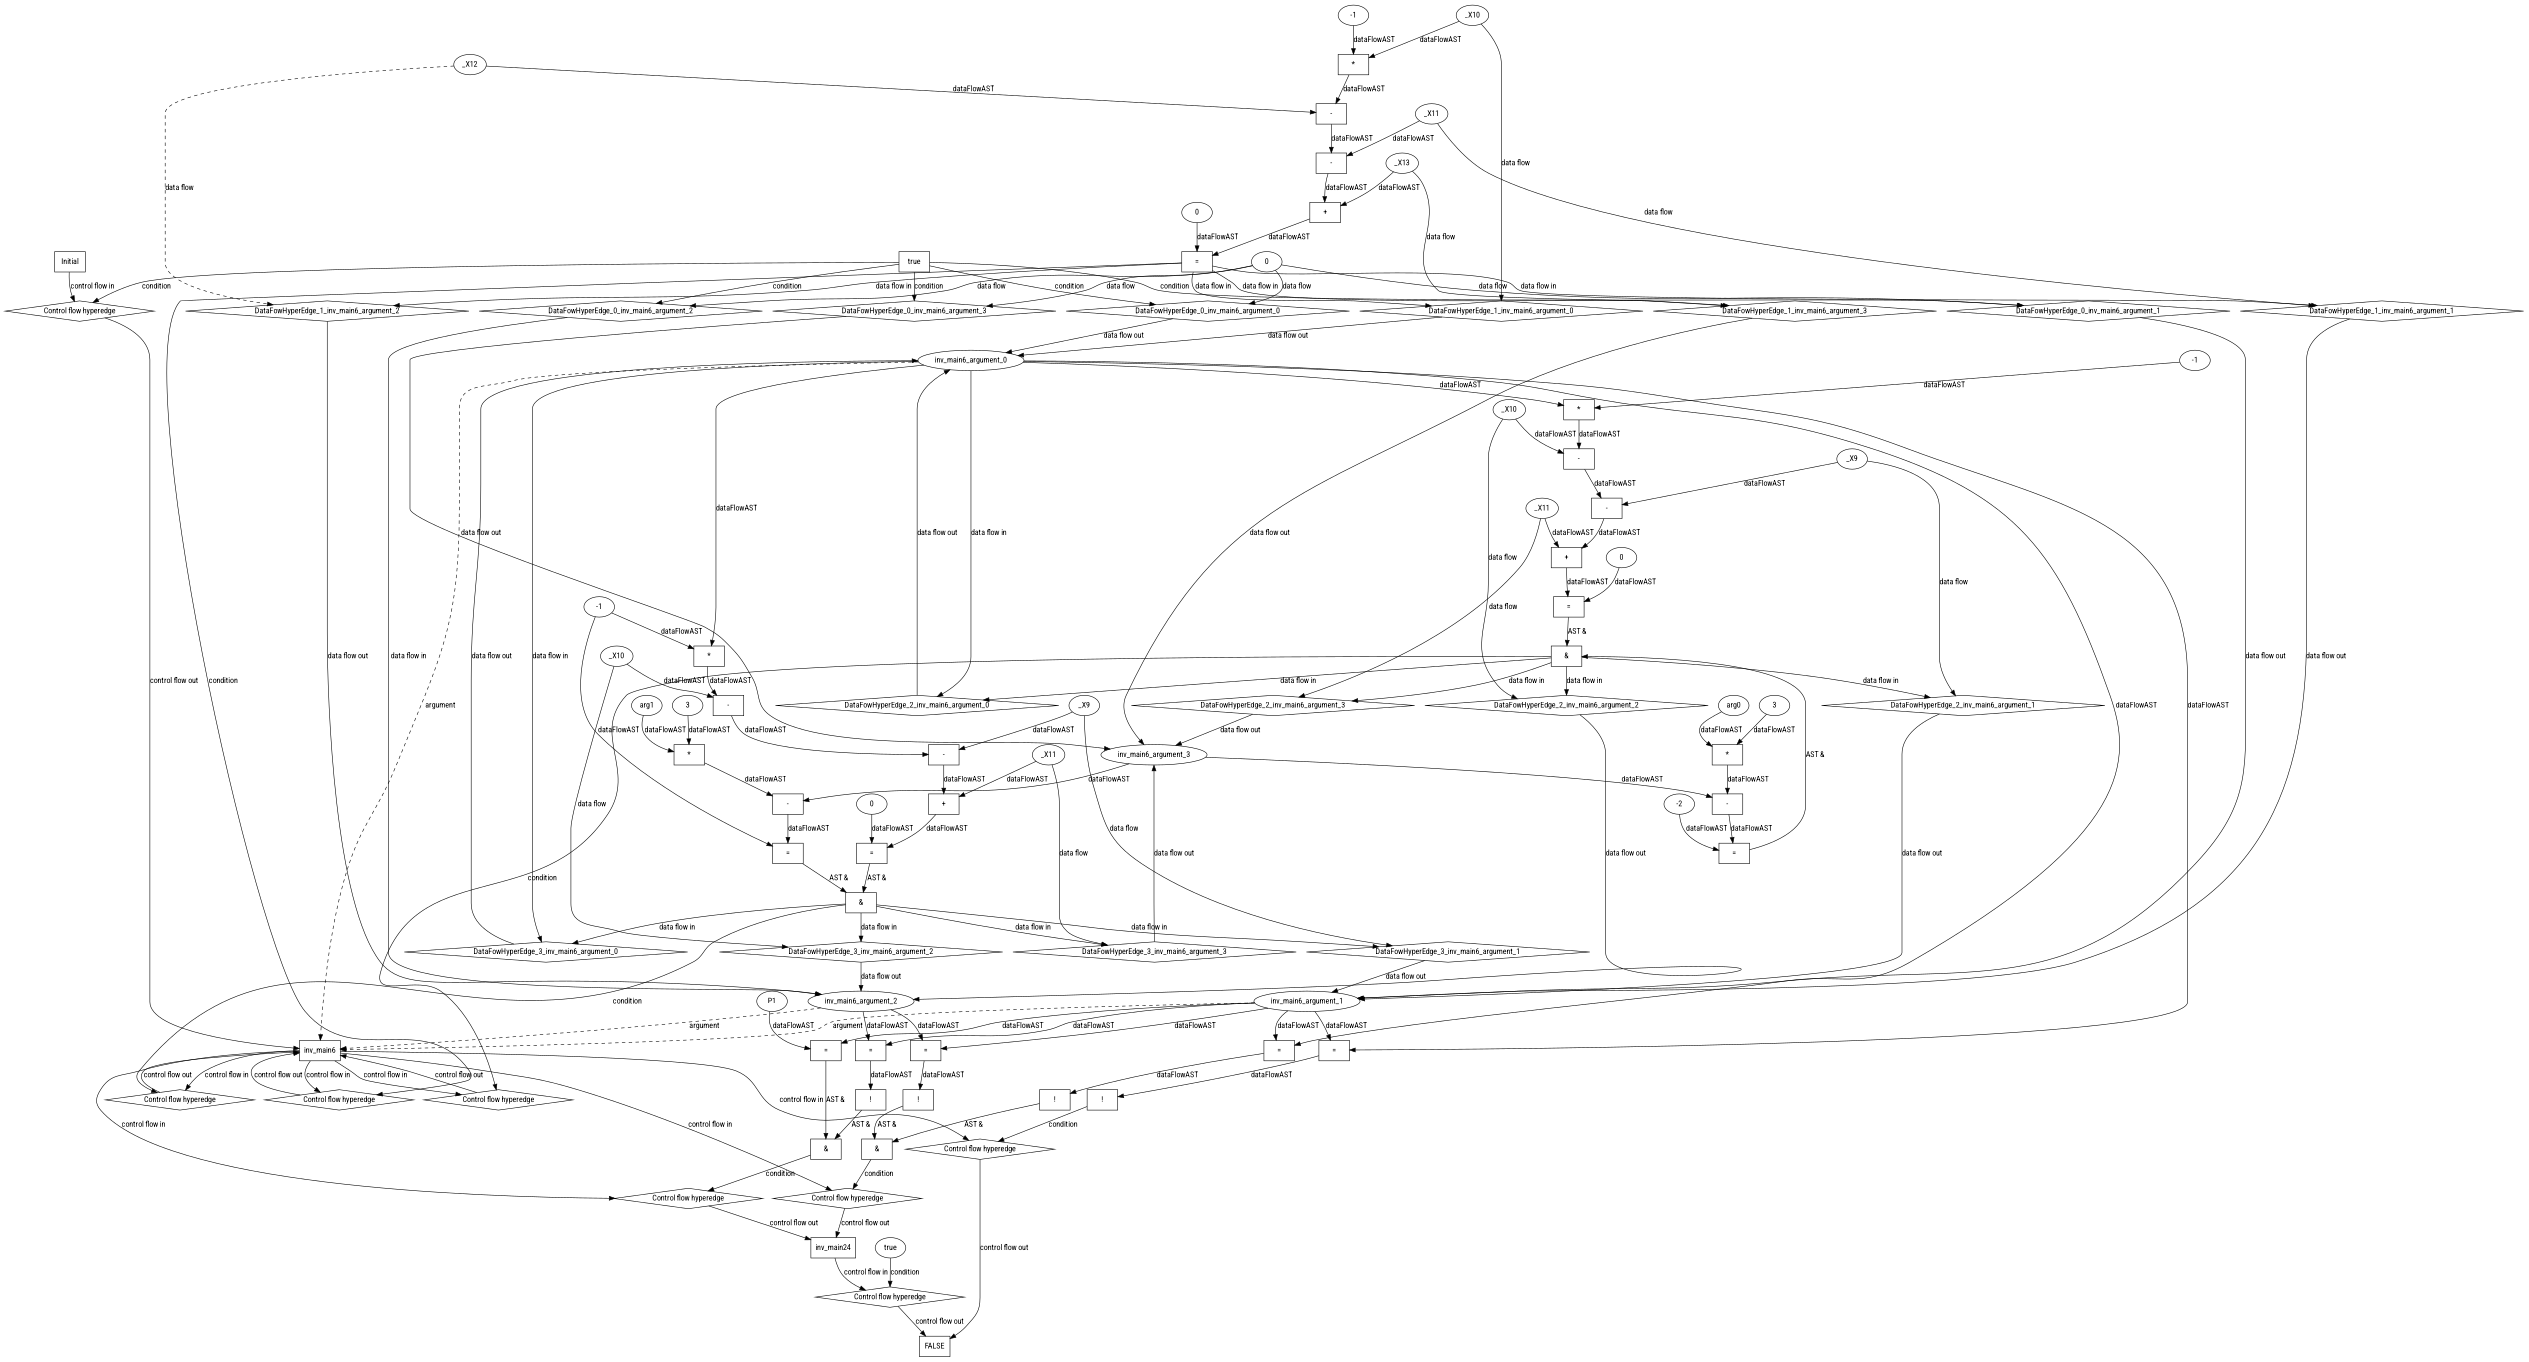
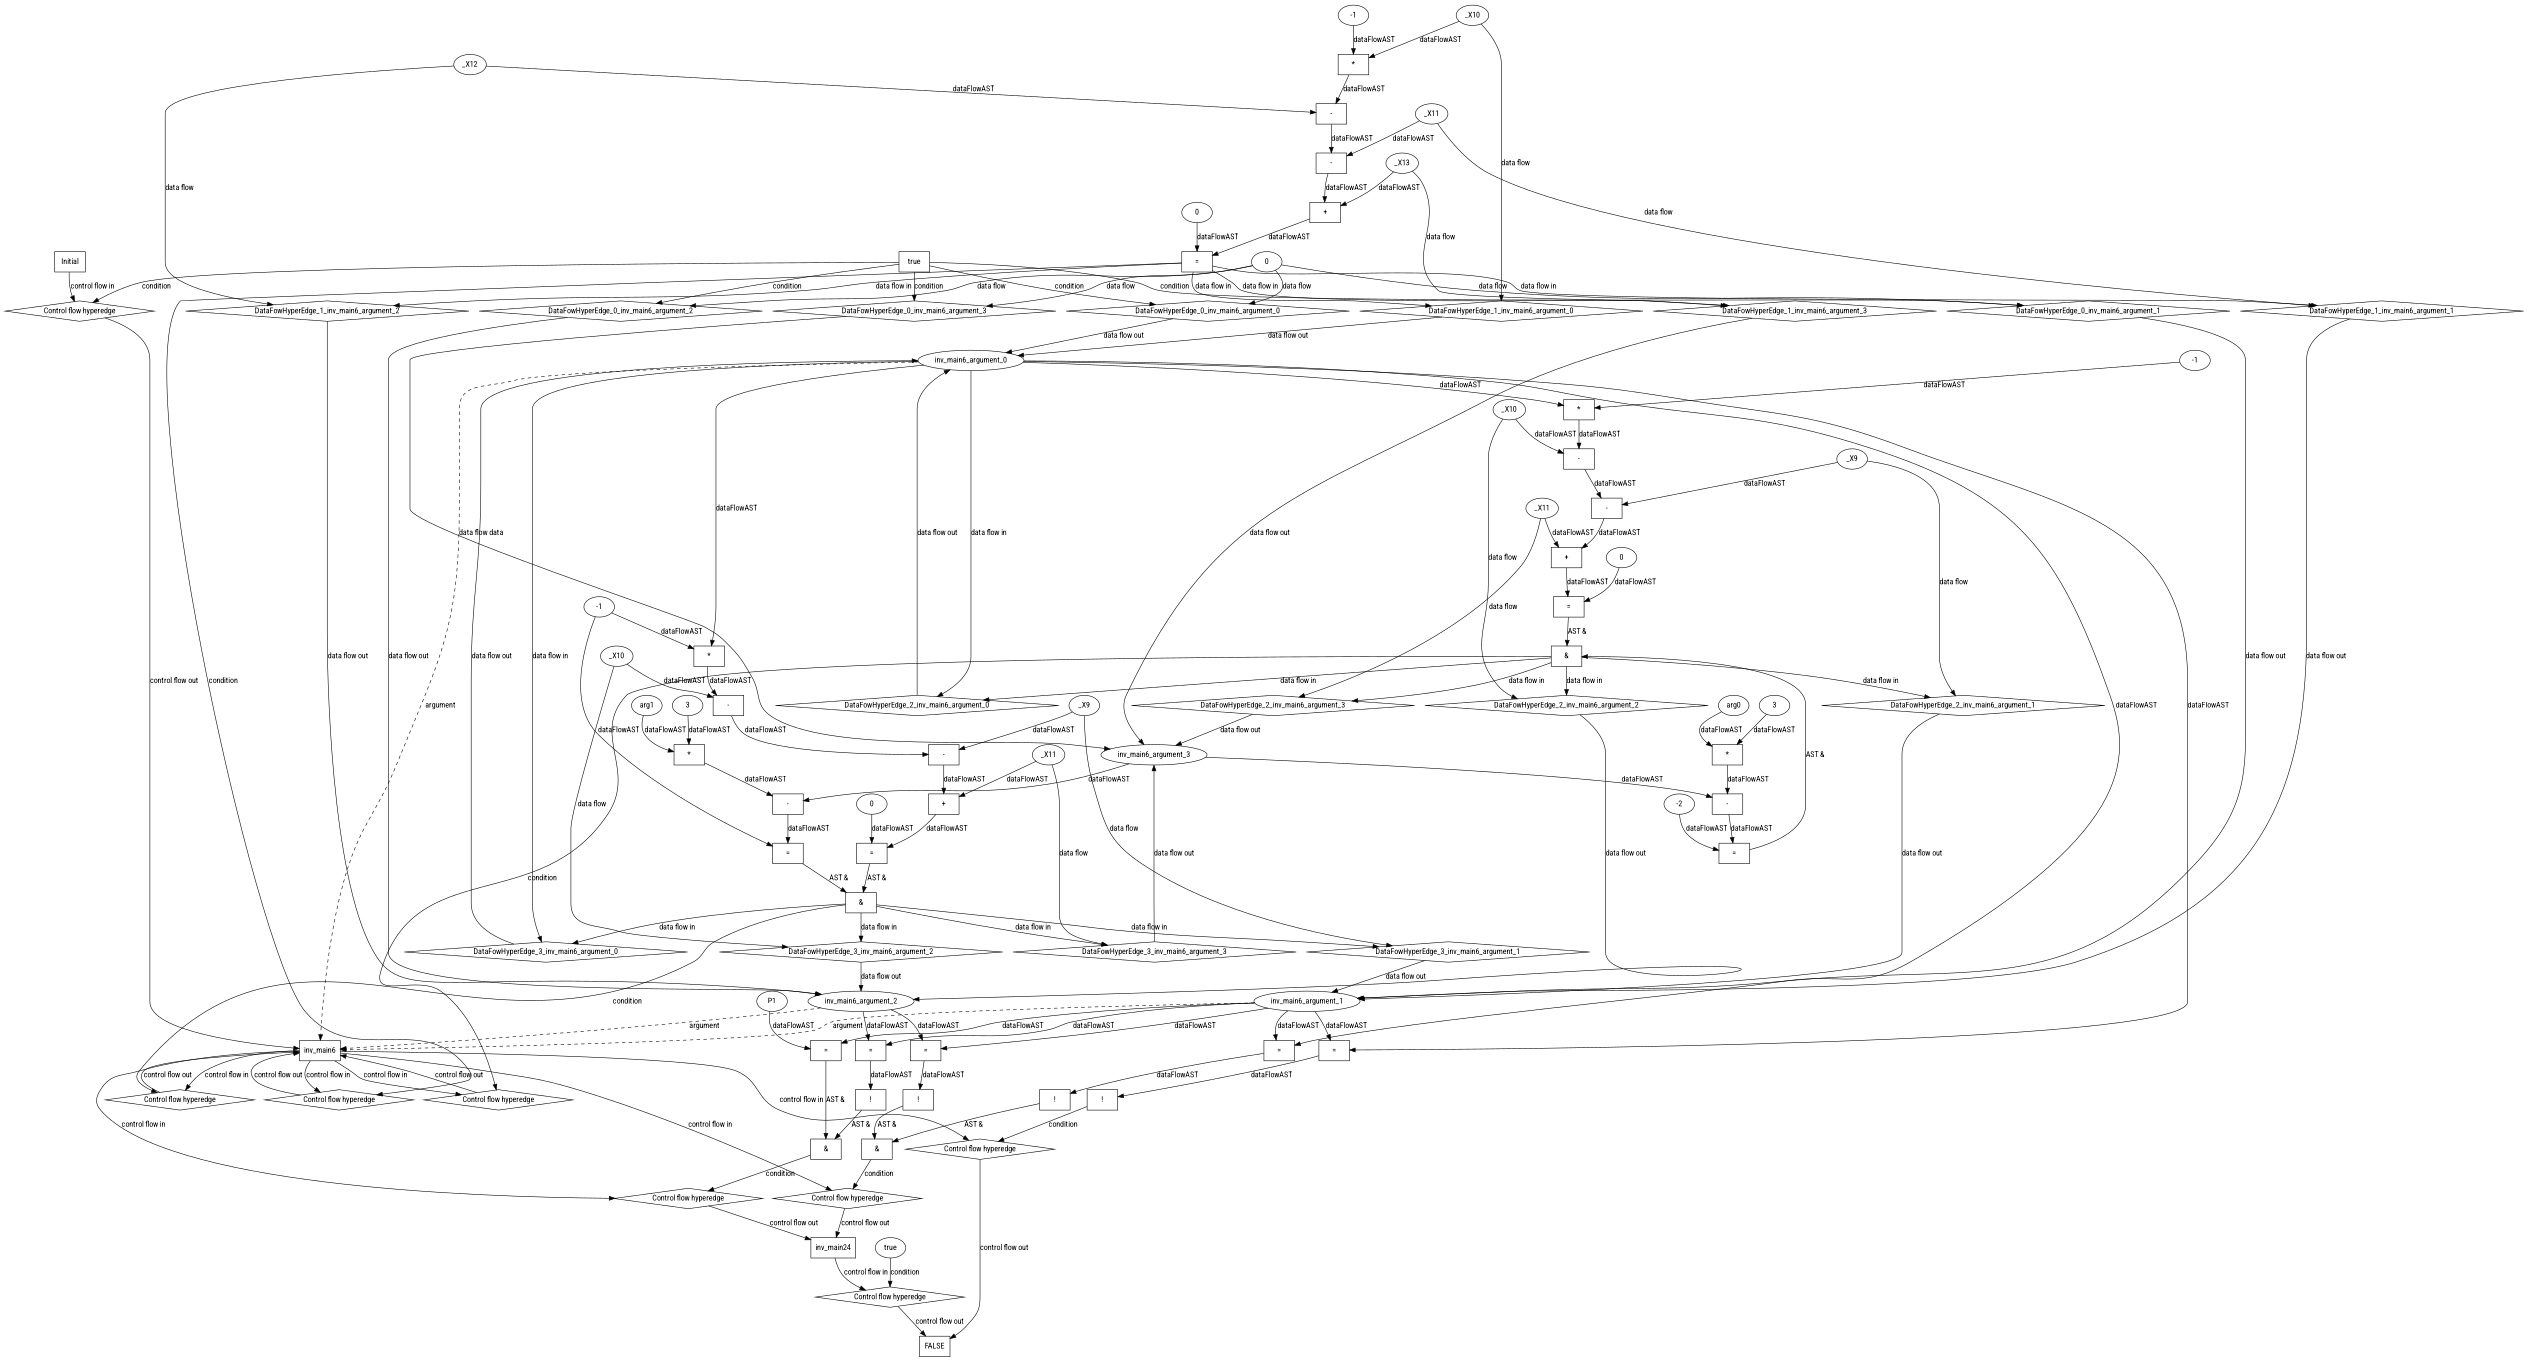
edge "_X12" -> "DataFowHyperEdge_1_inv_main6_argument_2": style dashed -> solid
edge "DataFowHyperEdge_0_inv_main6_argument_3" -> "inv_main6_argument_3": label "data flow out" -> "data flow data"
edge "DataFowHyperEdge_0_inv_main6_argument_2" -> "inv_main6_argument_2": label "data flow in" -> "data flow out"
